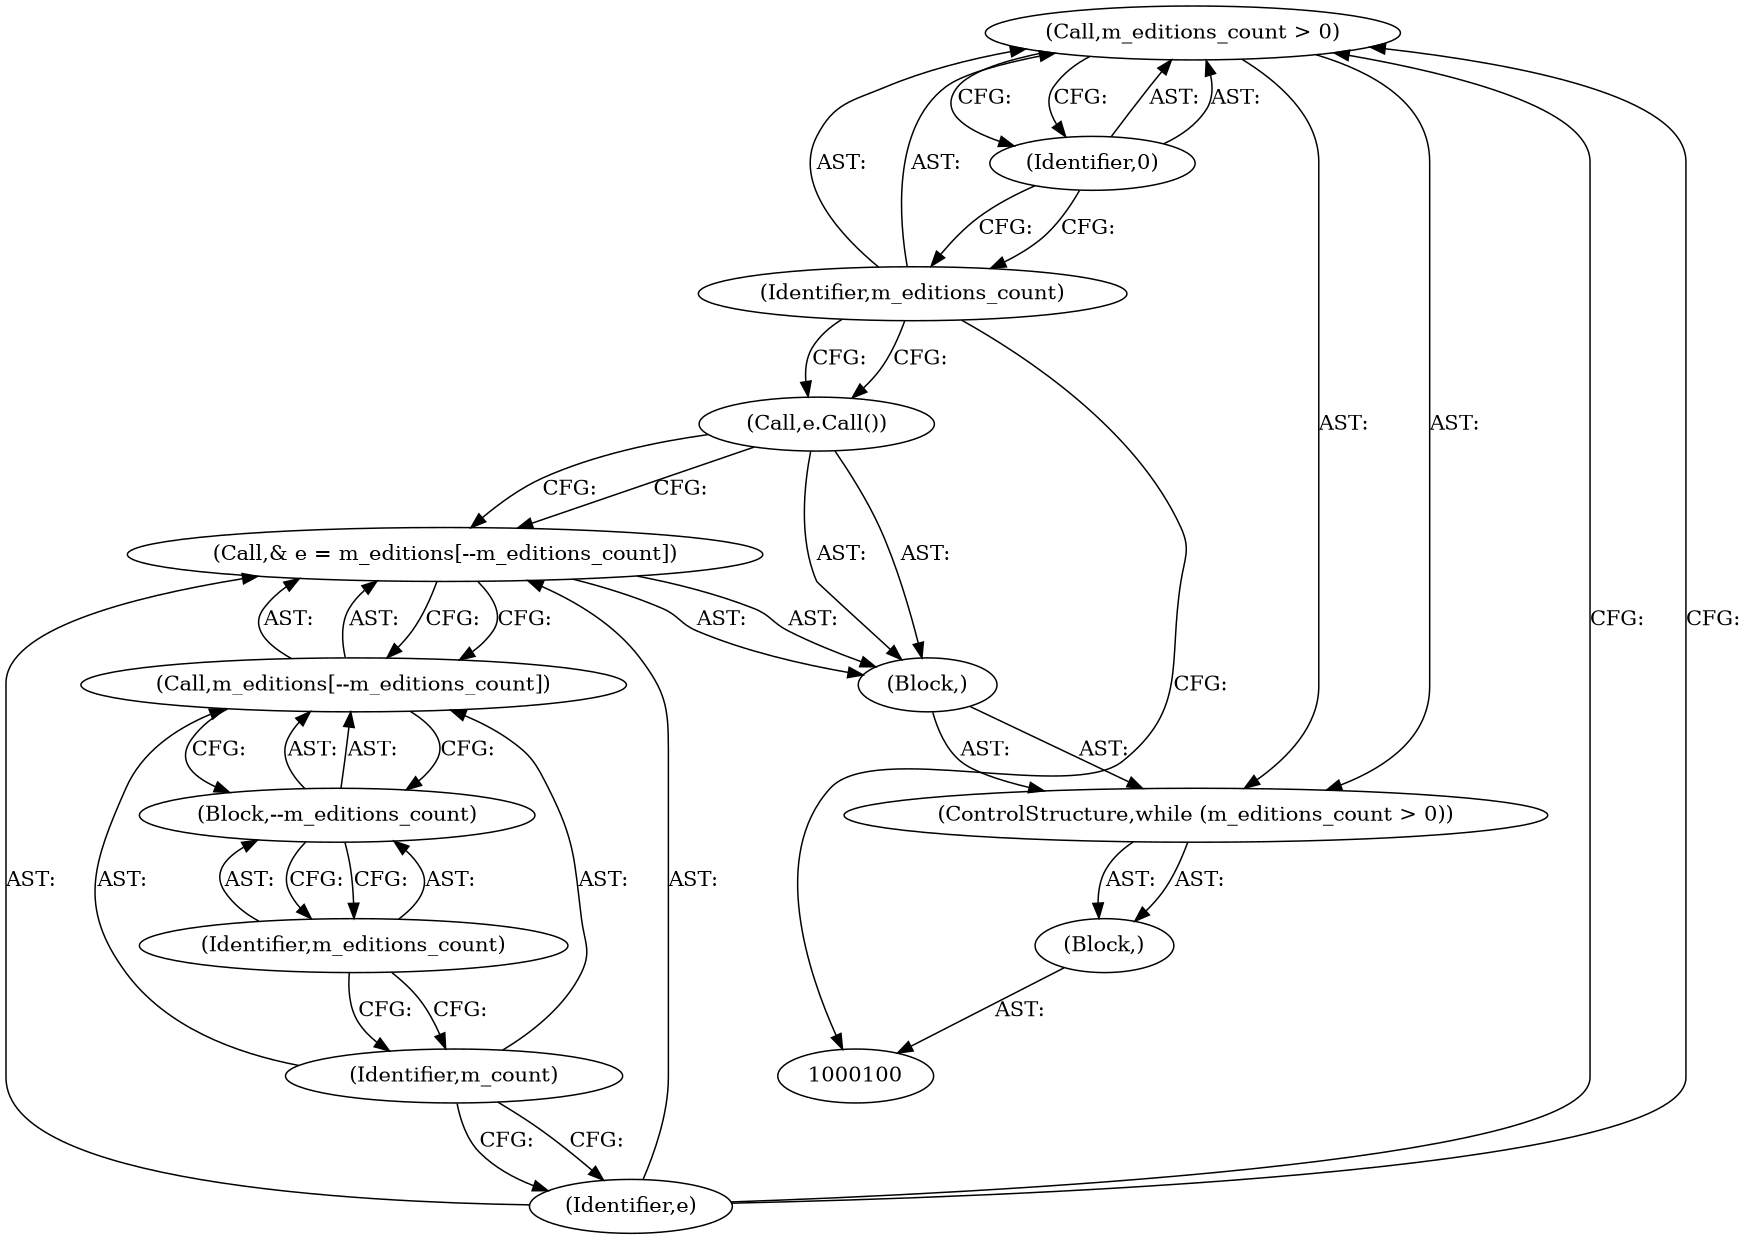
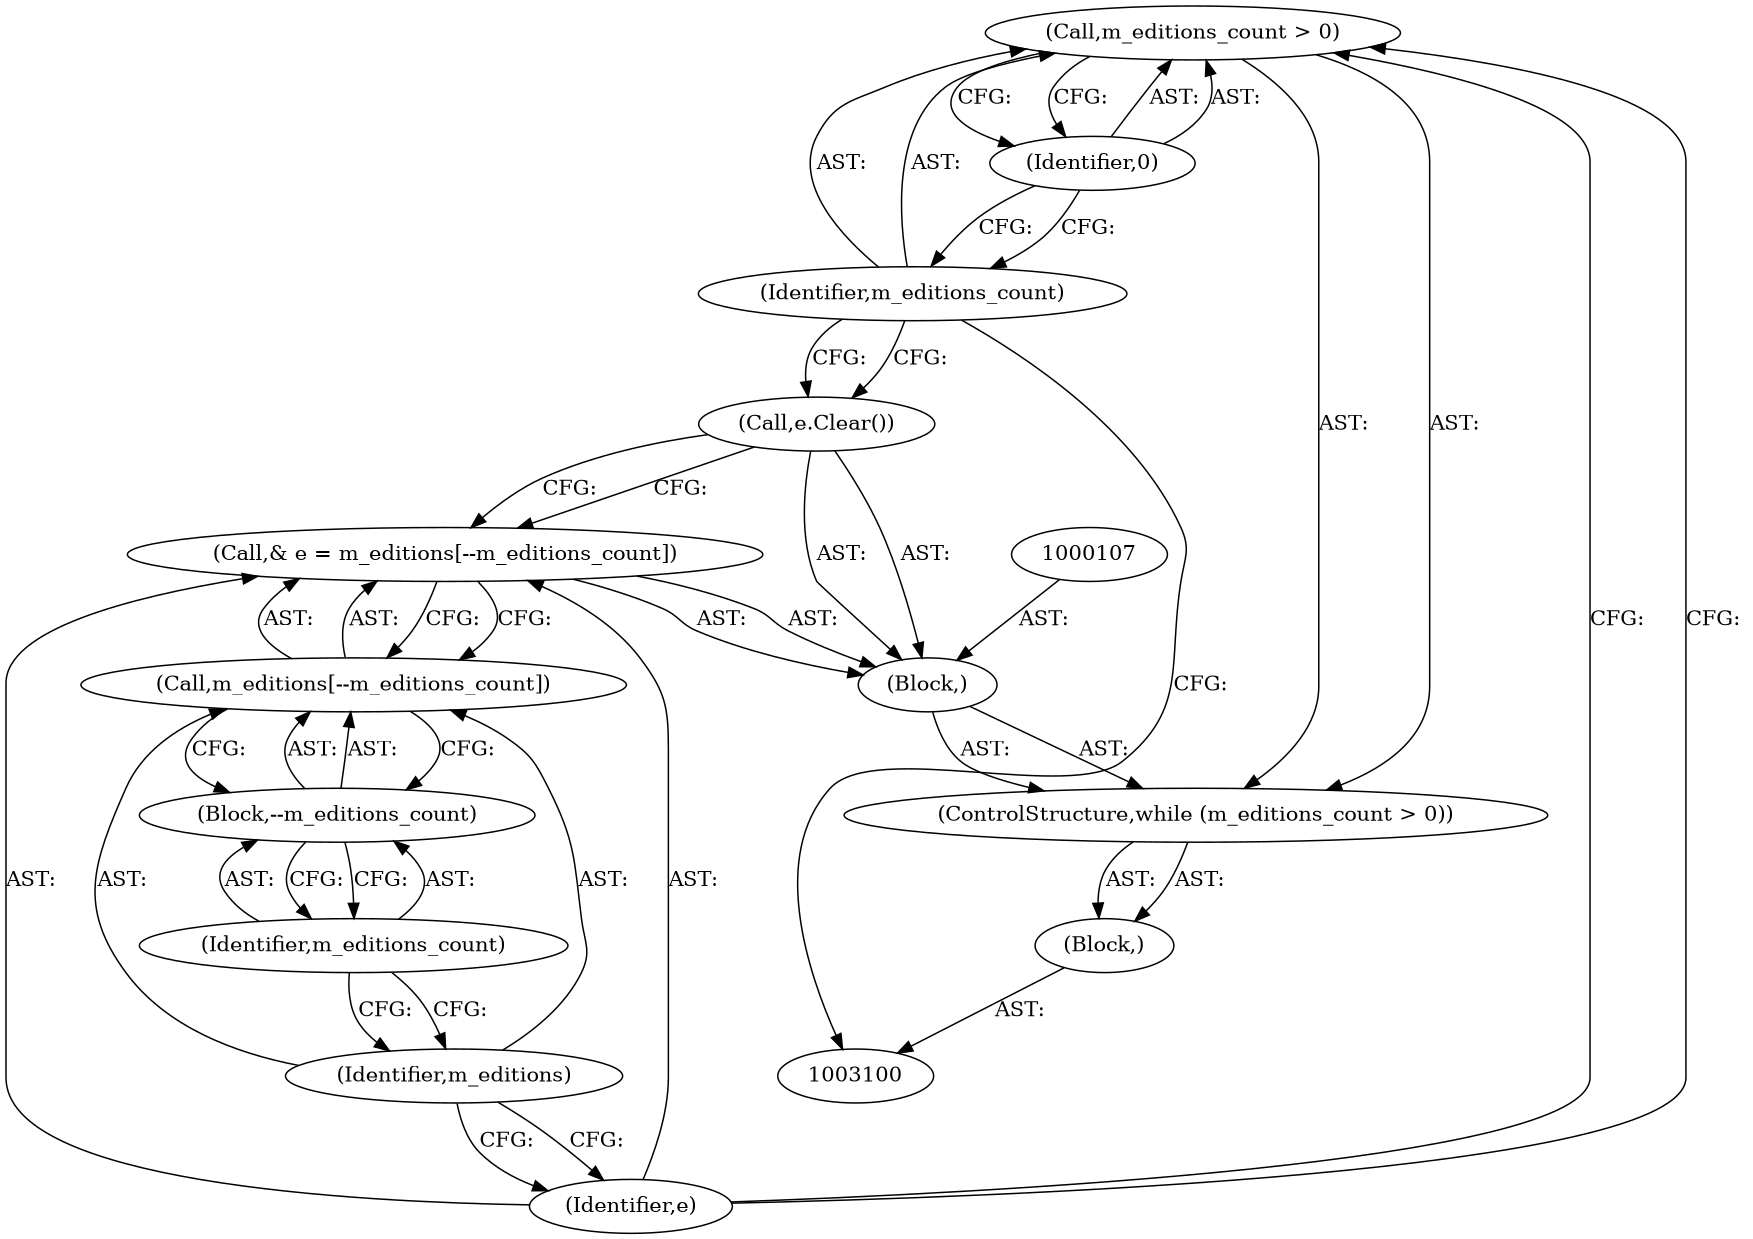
node "(Call,e.Call())": label "(Call,e.Call())" -> "(Call,e.Clear())"
node "1000107": added
node "(Identifier,m_count)": label "(Identifier,m_count)" -> "(Identifier,m_editions)"
node "1000100": label "1000100" -> "1003100"
